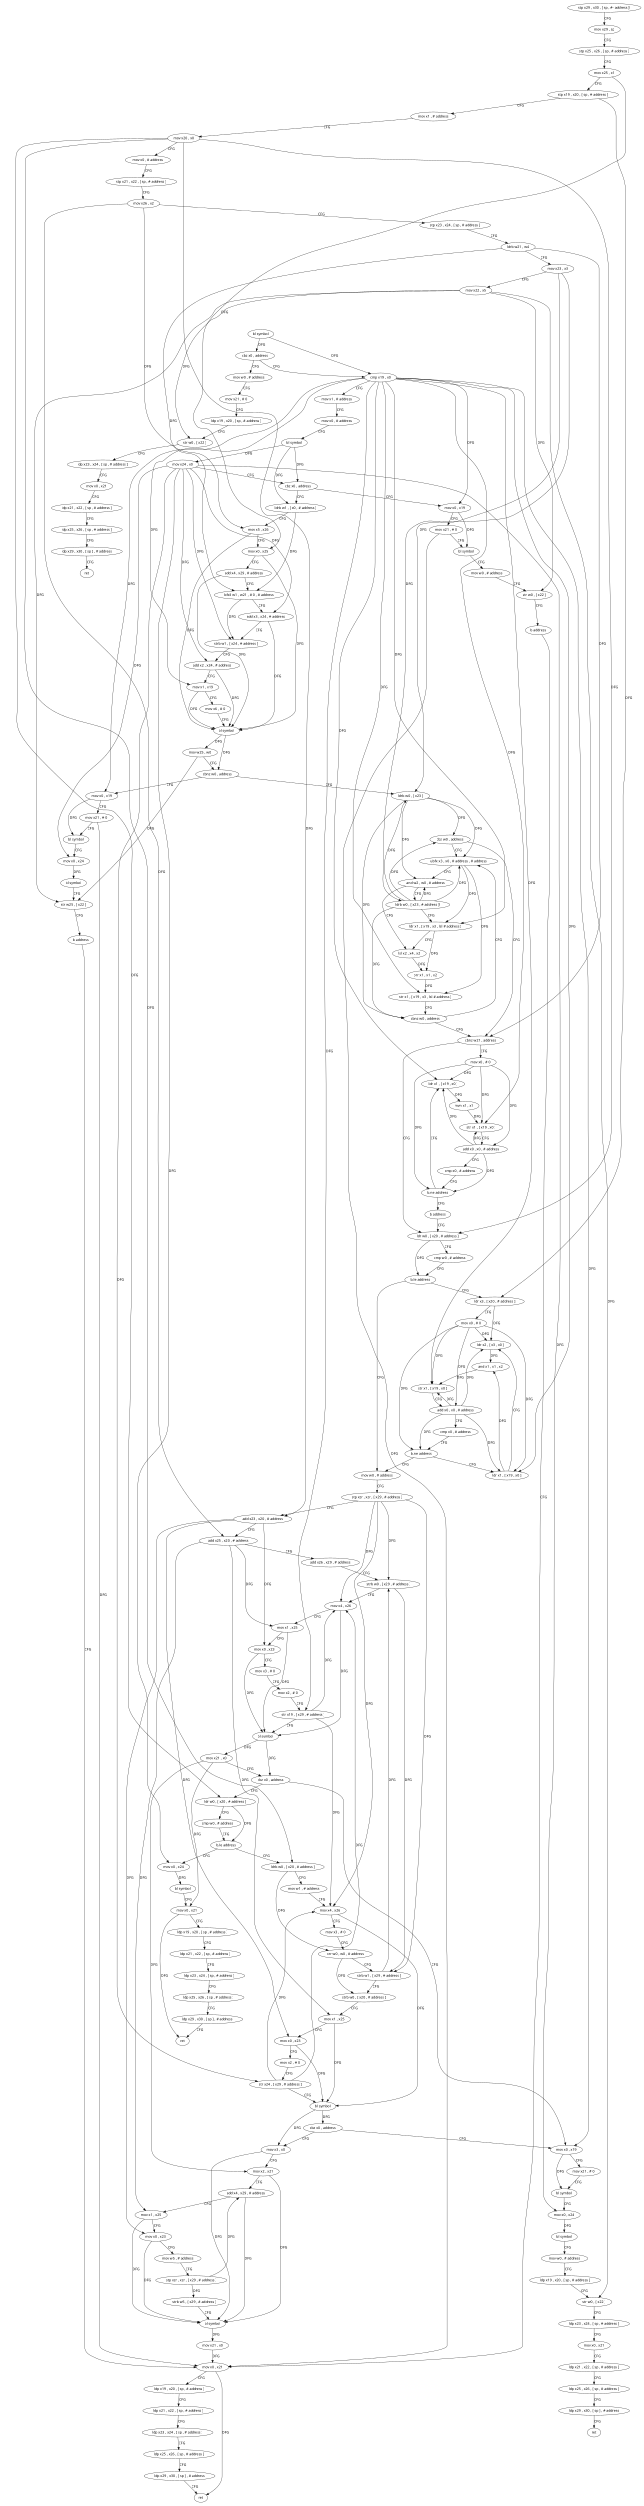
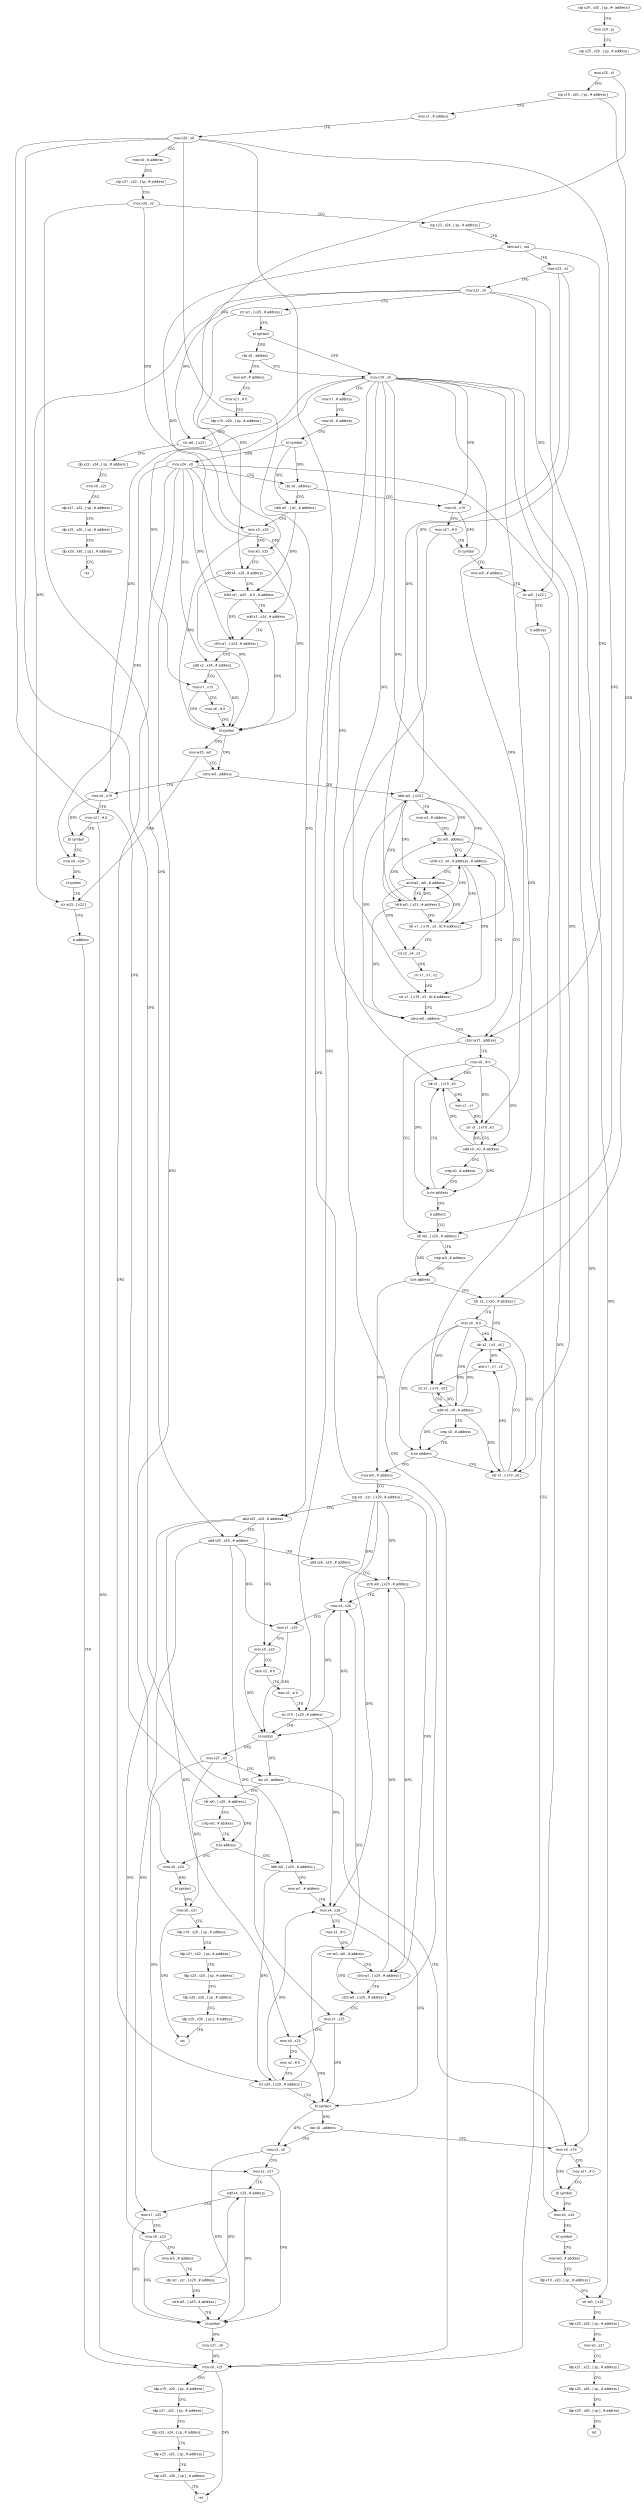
edge "stp x25 , x26 , [ sp , # address ]" -> "mov x25 , x1": removed, label "CFG"
node "str xzr , [ x29 , # address ]": added
node "cmp x19 , x0": label "cmp x19 , x0" -> "mov x19 , x0"
node "mov x4 , # address": added
edge "and w2 , w0 , # address" -> "lsl x2 , x4 , x2": label "CFG" -> "DFG"
edge "ldr x1 , [ x19 , x3 , lsl # address ]" -> "orr x1 , x1 , x2": now "ldr x1 , [ x19 , x3 , lsl # address ]" -> "and w2 , w0 , # address"
edge "mov x20 , x0" -> "strb w0 , [ x20 , # address ]": added, label "DFG"
edge "ldrb w0 , [ x20 , # address ]" -> "orr w0 , w0 , # address": now "ldrb w0 , [ x20 , # address ]" -> "str x24 , [ x29 , # address ]"
